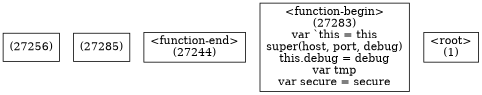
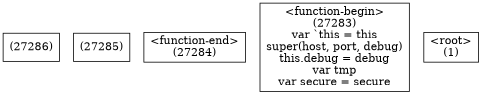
node "(27256)": label "(27256)" -> "(27286)"
node "<function-end> (27244)": label "<function-end> (27244)" -> "<function-end> (27284)"
